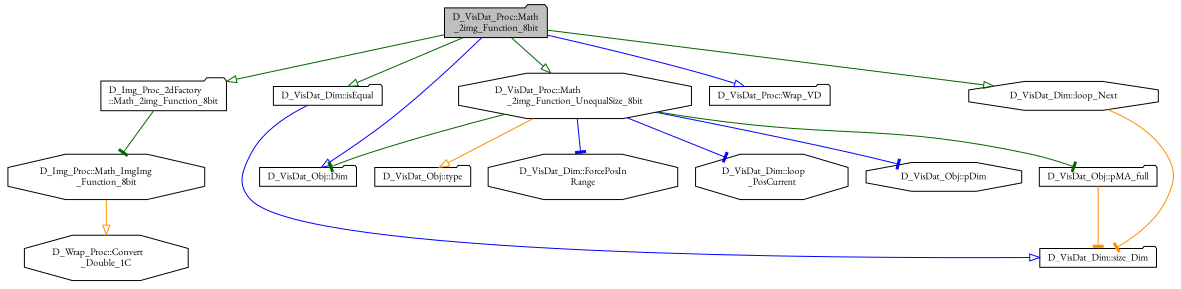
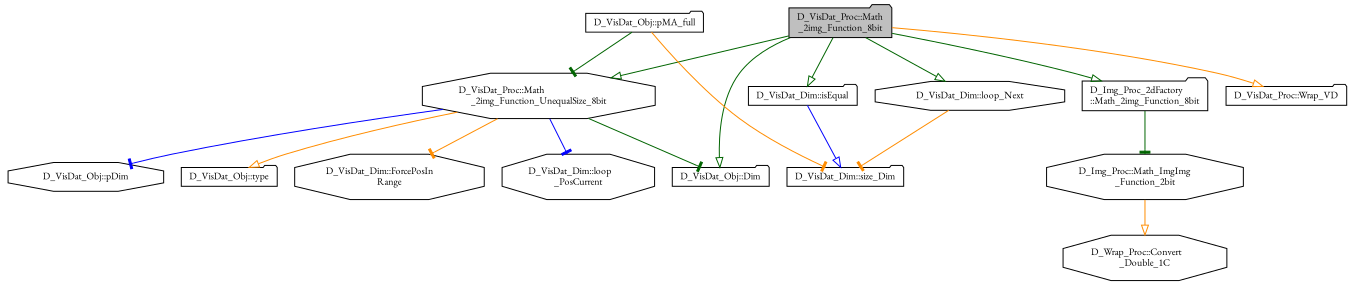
edge "D_VisDat_Proc::Math _2img_Function_8bit" -> "D_VisDat_Proc::Wrap_VD": color blue -> darkorange
edge "D_VisDat_Proc::Math _2img_Function_8bit" -> "D_VisDat_Obj::Dim": color blue -> darkgreen
edge "D_VisDat_Proc::Math _2img_Function_UnequalSize_8bit" -> "D_VisDat_Obj::pMA_full": reversed
edge "D_VisDat_Proc::Math _2img_Function_UnequalSize_8bit" -> "D_VisDat_Dim::ForcePosIn Range": color blue -> darkorange
node "D_Img_Proc::Math_ImgImg _Function_8bit": label "D_Img_Proc::Math_ImgImg _Function_8bit" -> "D_Img_Proc::Math_ImgImg _Function_2bit"
